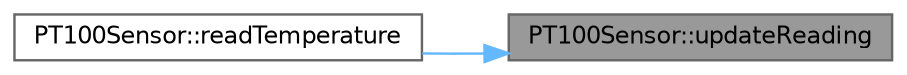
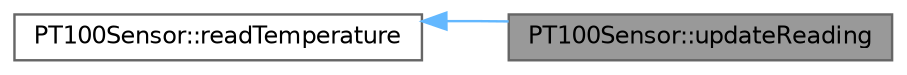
edge "PT100Sensor::readTemperature" -> "PT100Sensor::updateReading": reversed
